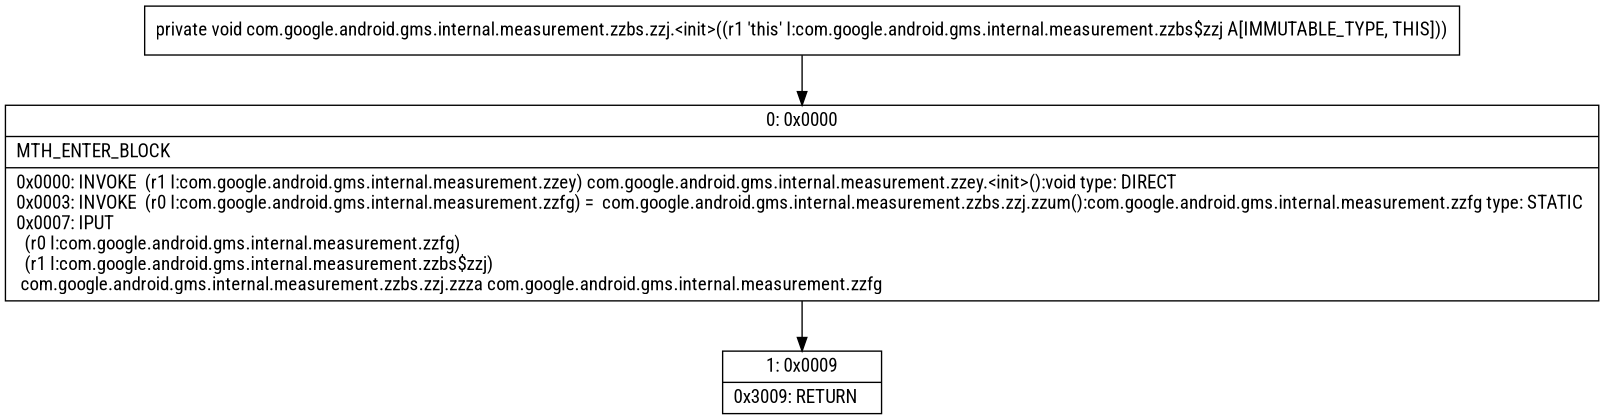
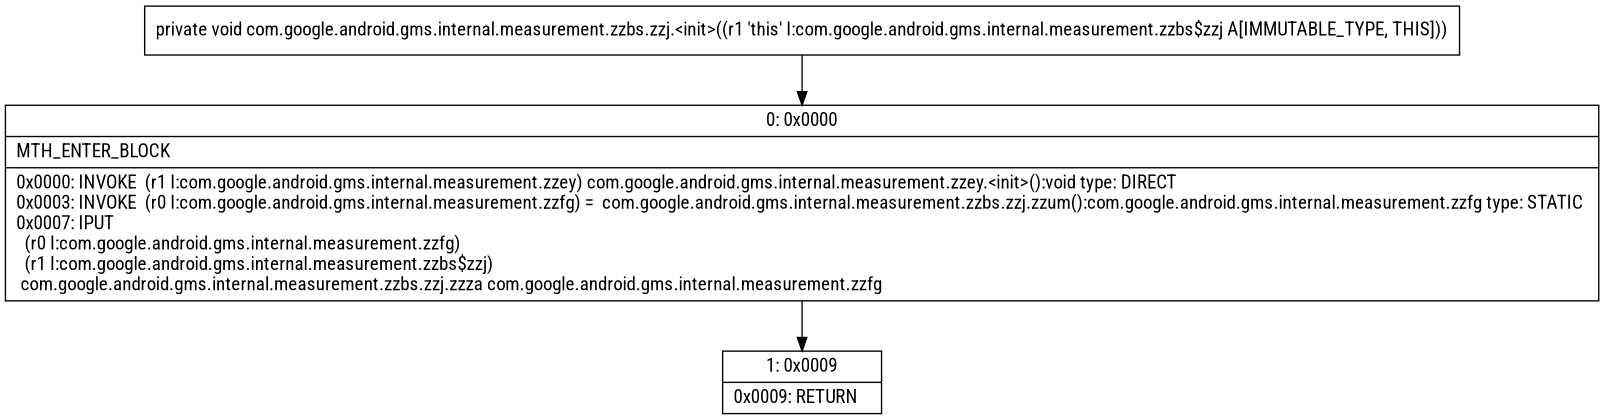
node "1: 0x0009": text "0x3009: RETURN" -> "0x0009: RETURN"
